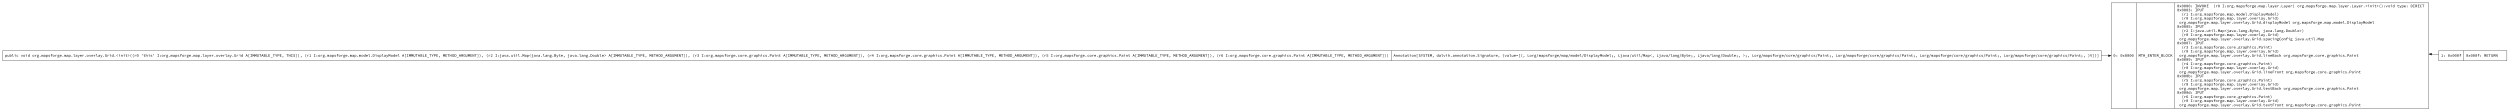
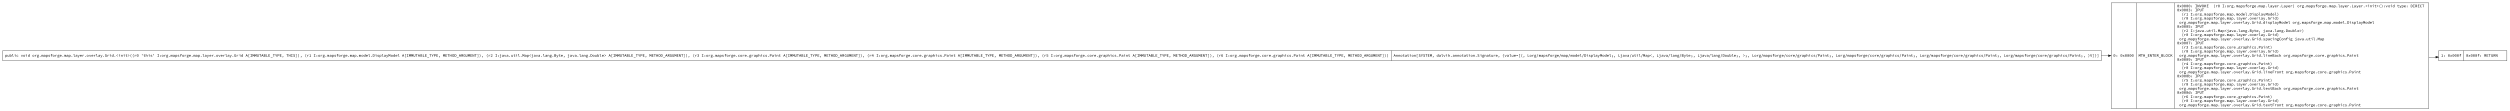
edge "1: 0x000f" -> "0: 0x0000": reversed
